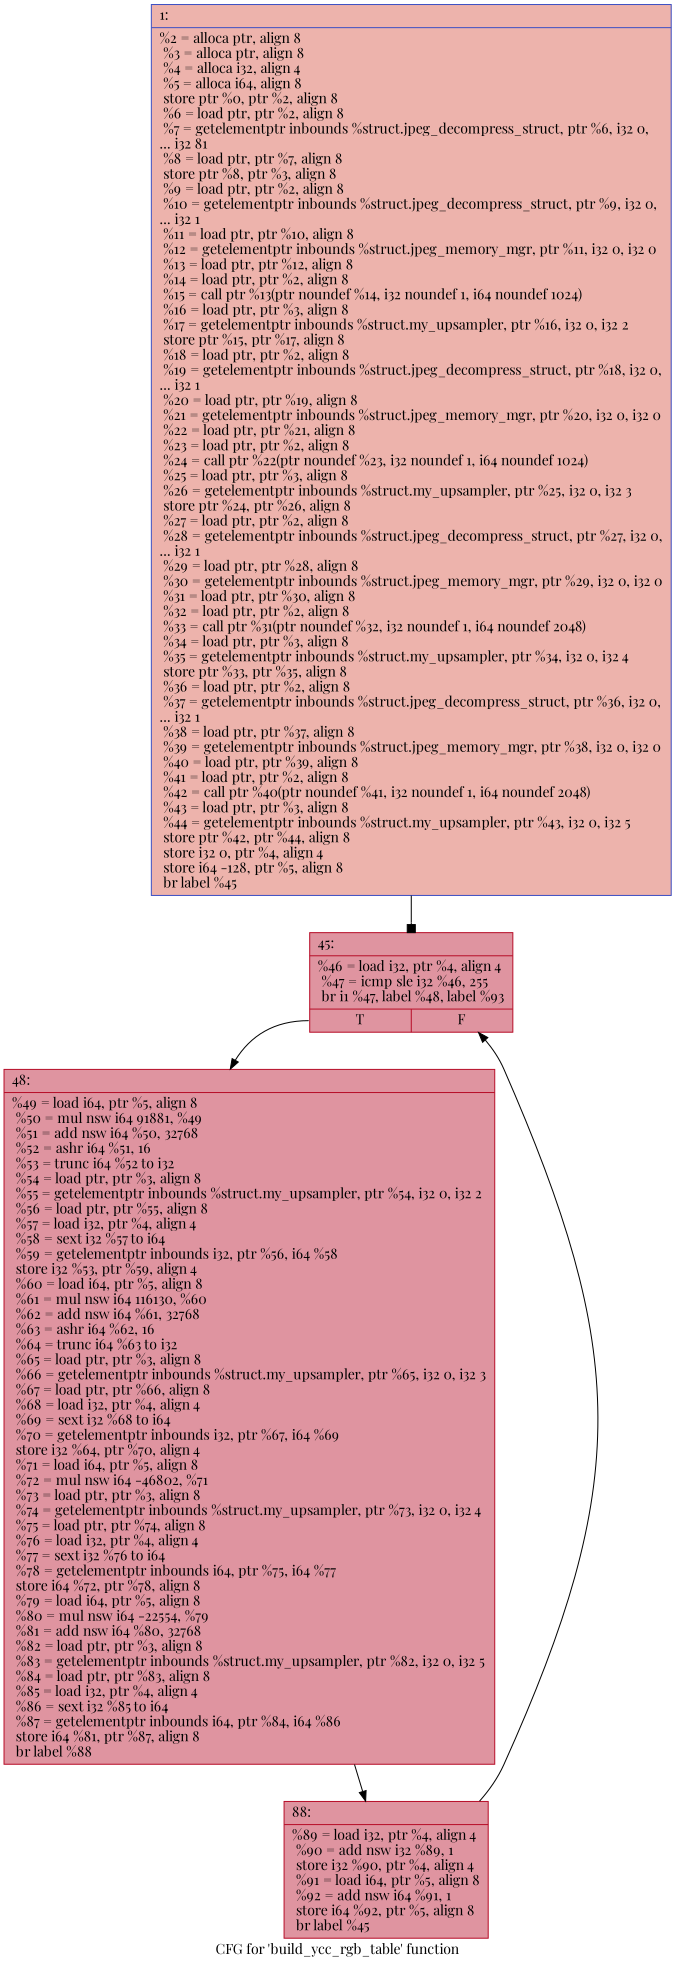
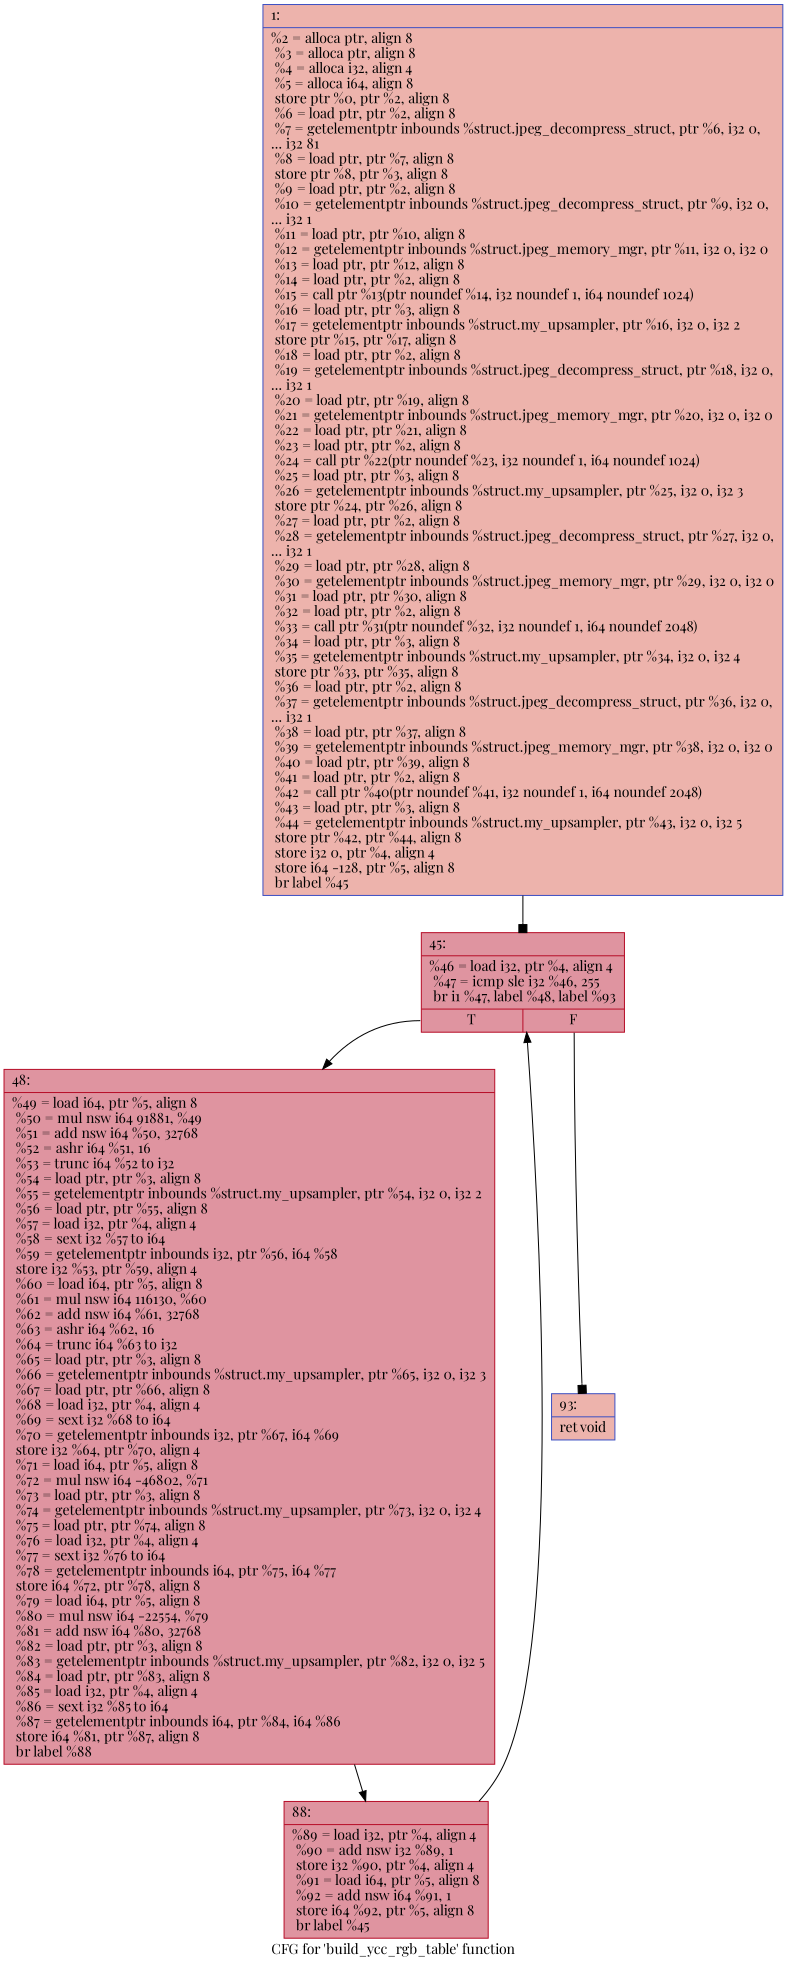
node "93:": added
